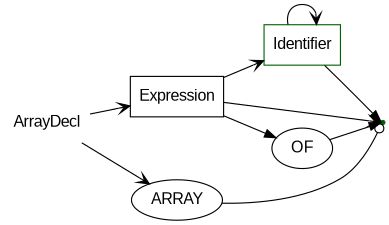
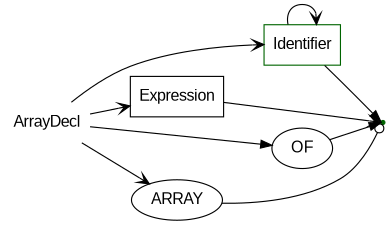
edge "Expression" -> "Identifier": now "ArrayDecl" -> "Identifier"
edge "Expression" -> "OF": now "ArrayDecl" -> "OF"
